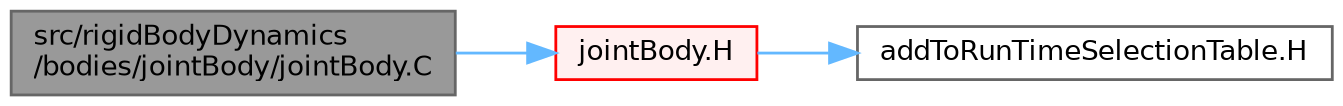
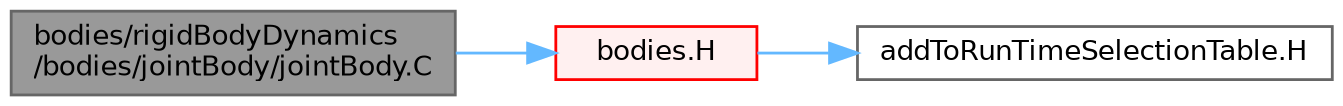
node "src/rigidBodyDynamics /bodies/jointBody/jointBody.C": label "src/rigidBodyDynamics /bodies/jointBody/jointBody.C" -> "bodies/rigidBodyDynamics /bodies/jointBody/jointBody.C"
node "jointBody.H": label "jointBody.H" -> "bodies.H"
